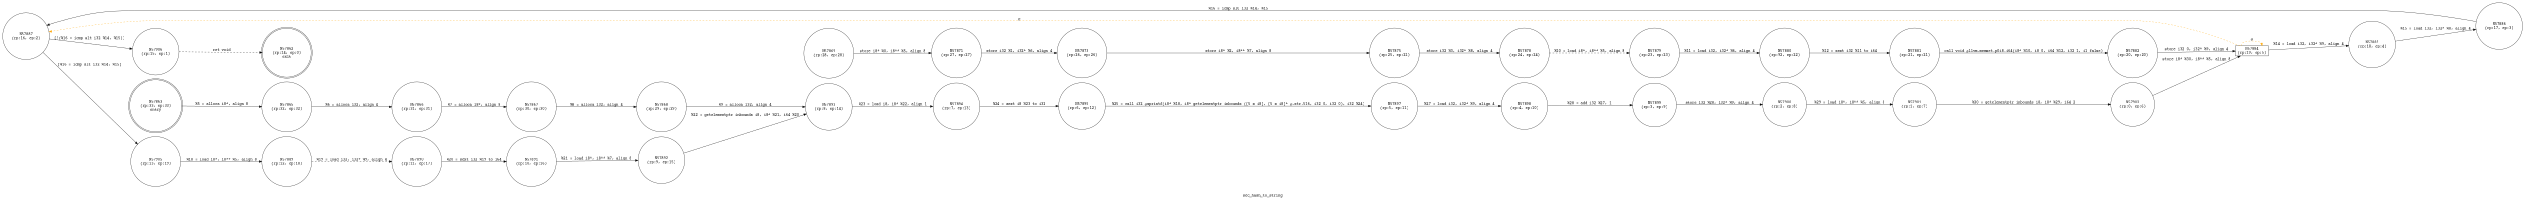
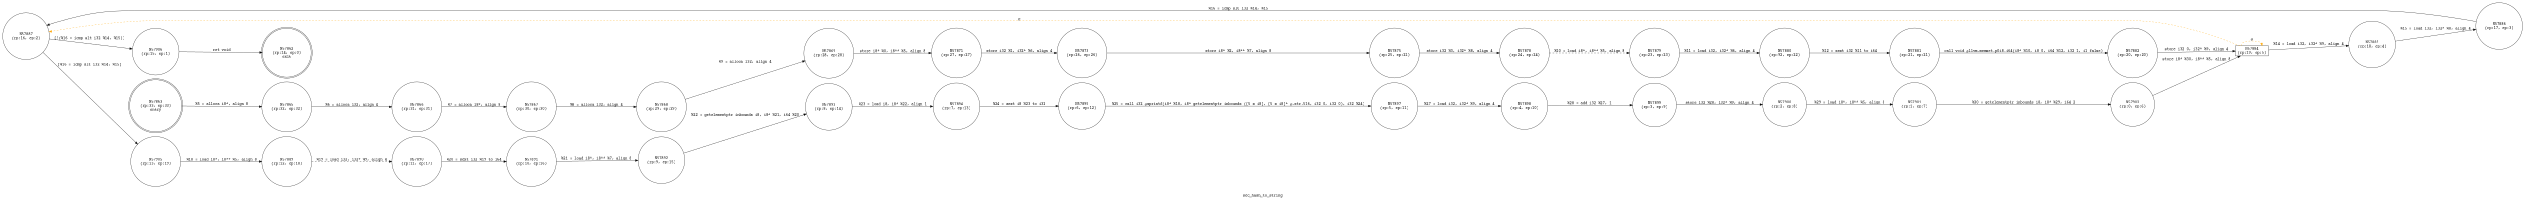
edge "N57906 (rp:15, ep:1)" -> "N57862 (rp:14, ep:0) exit": style dashed -> solid
edge "N57868 (rp:29, ep:29)" -> "N57893 (rp:8, ep:14)": now "N57868 (rp:29, ep:29)" -> "N57869 (rp:28, ep:28)"
